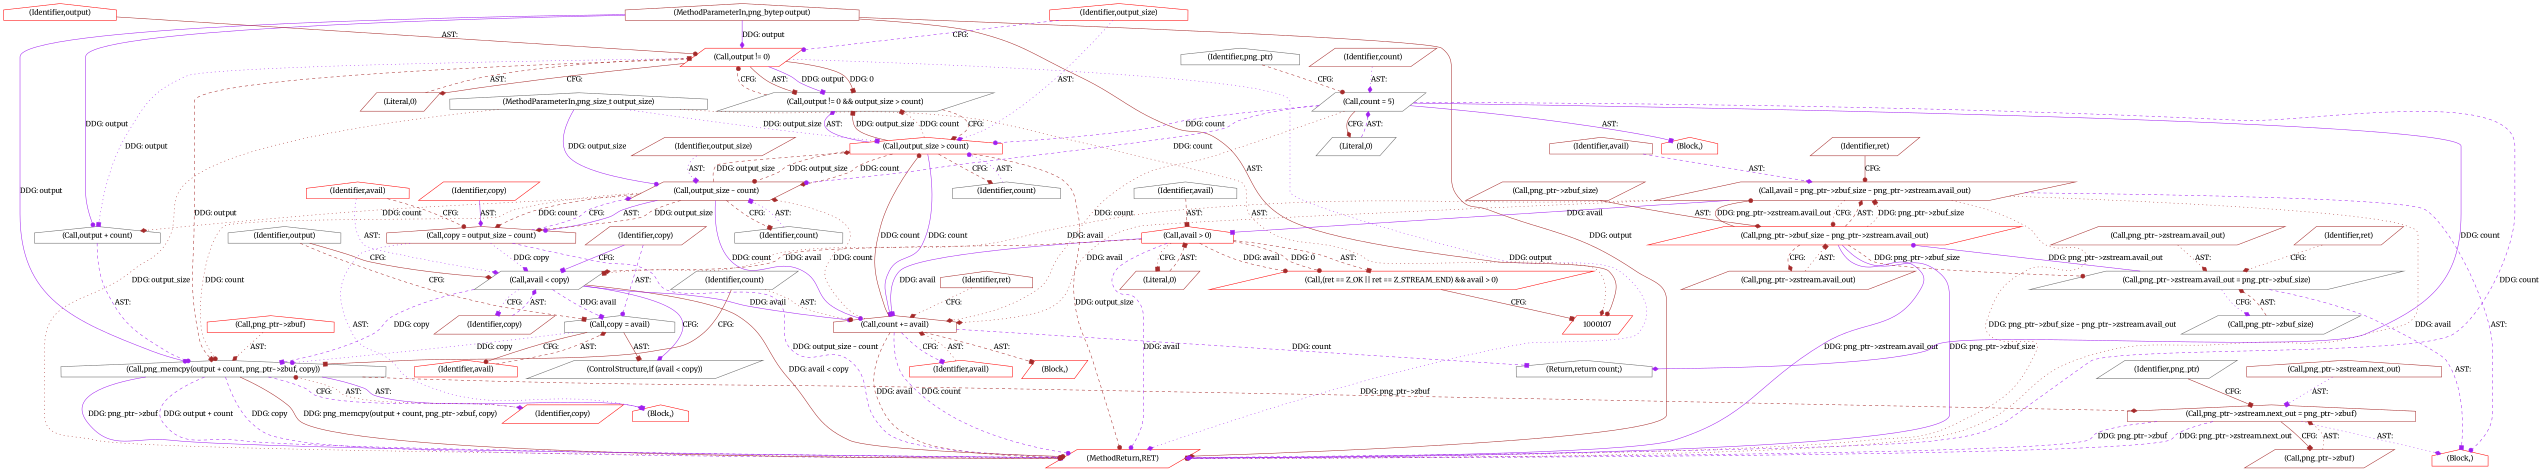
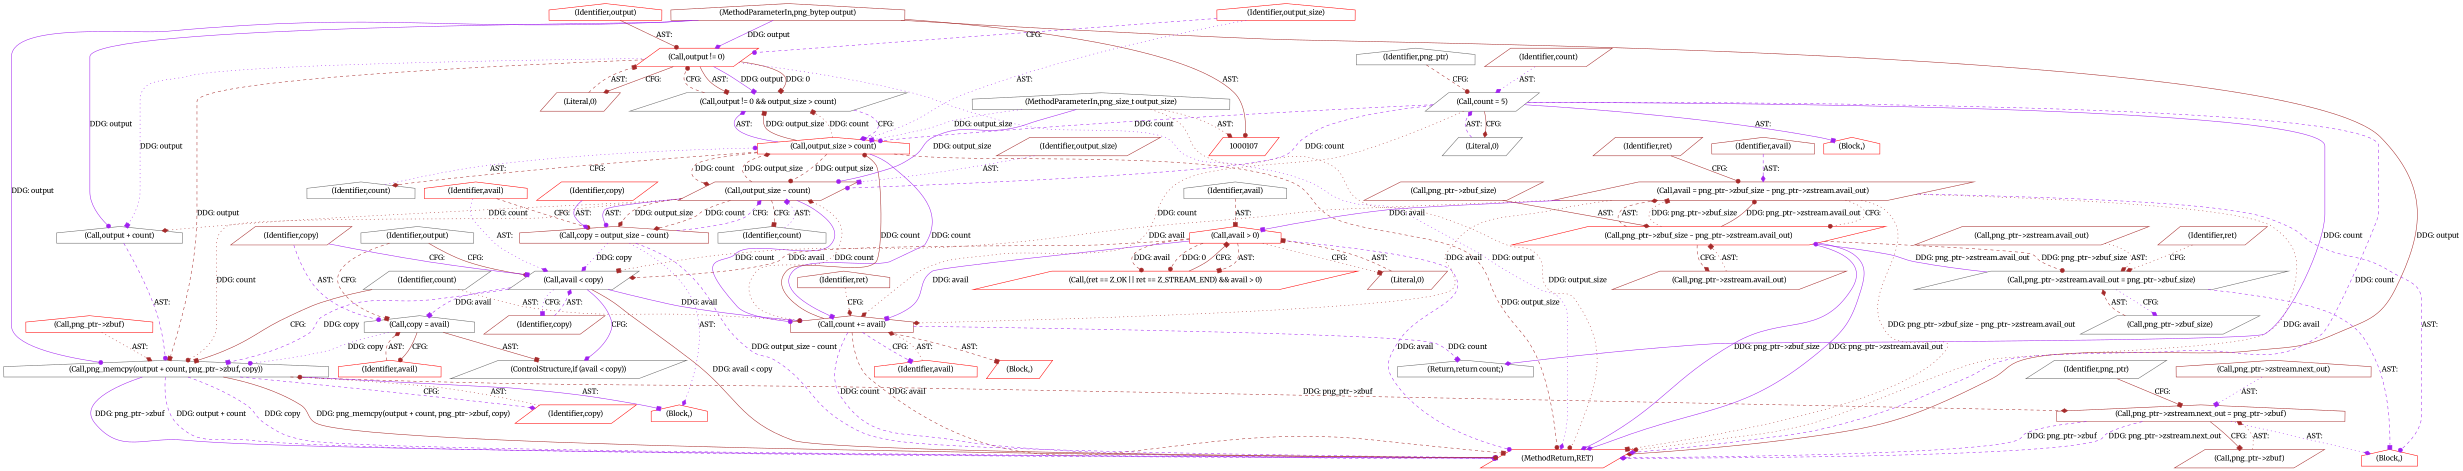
edge "(Call,output != 0 && output_size > count)" -> "(Call,output_size > count)": color brown -> purple
edge "(Call,(ret == Z_OK || ret == Z_STREAM_END) && avail > 0)" -> "1000107": now "(Call,(ret == Z_OK || ret == Z_STREAM_END) && avail > 0)" -> "(Call,avail > 0)"
